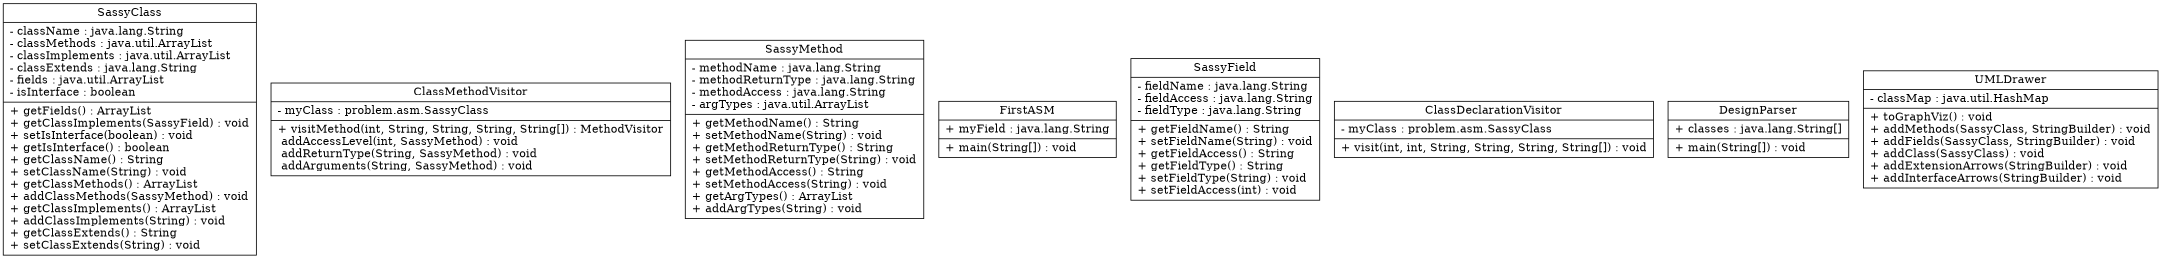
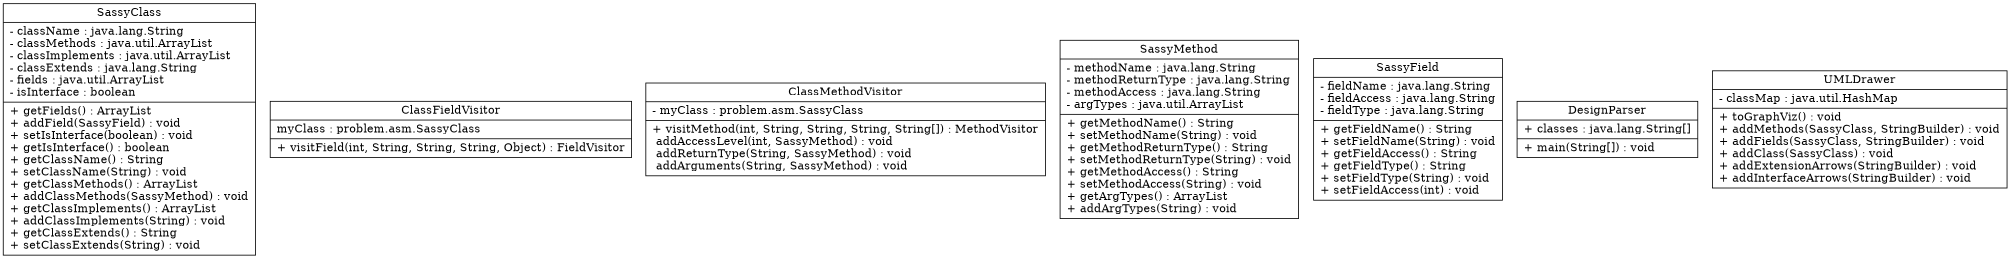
node "SassyClass": text "+ getClassImplements(SassyField) : void" -> "+ addField(SassyField) : void"
node "ClassFieldVisitor": added
node "FirstASM": removed
node "ClassDeclarationVisitor": removed
